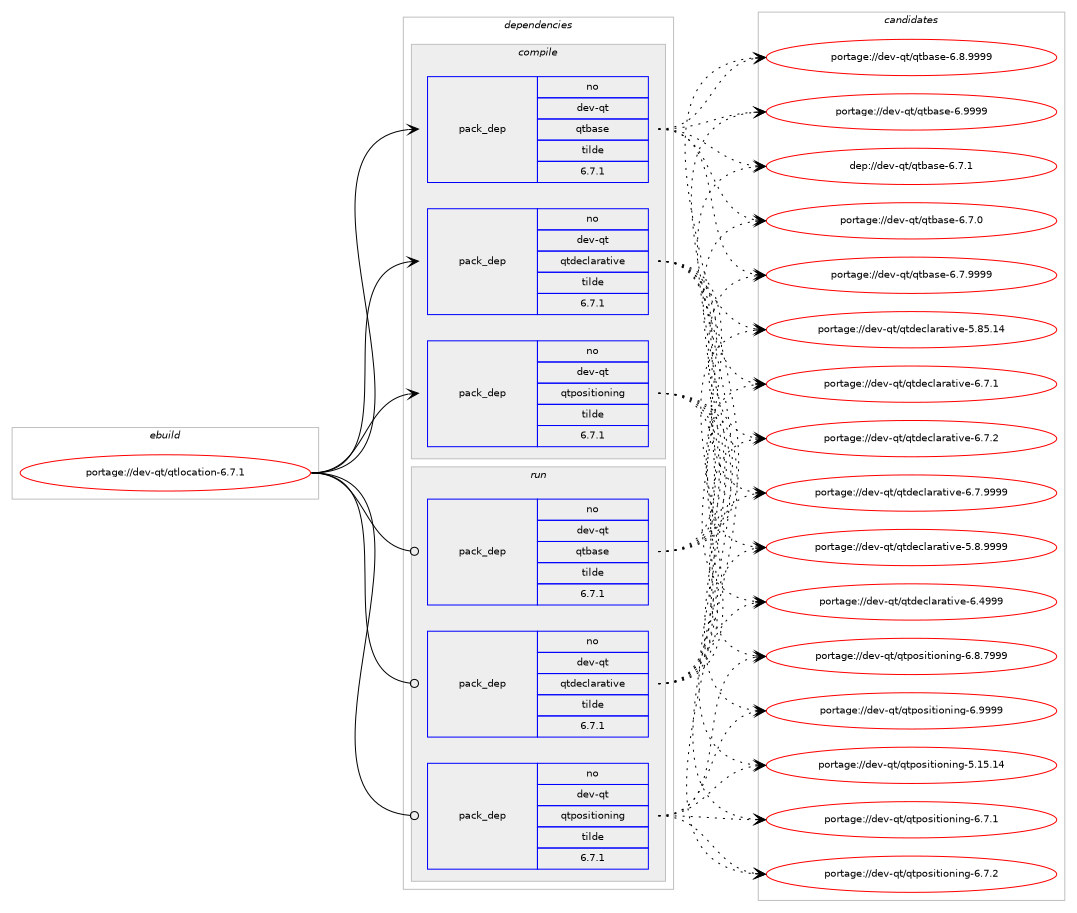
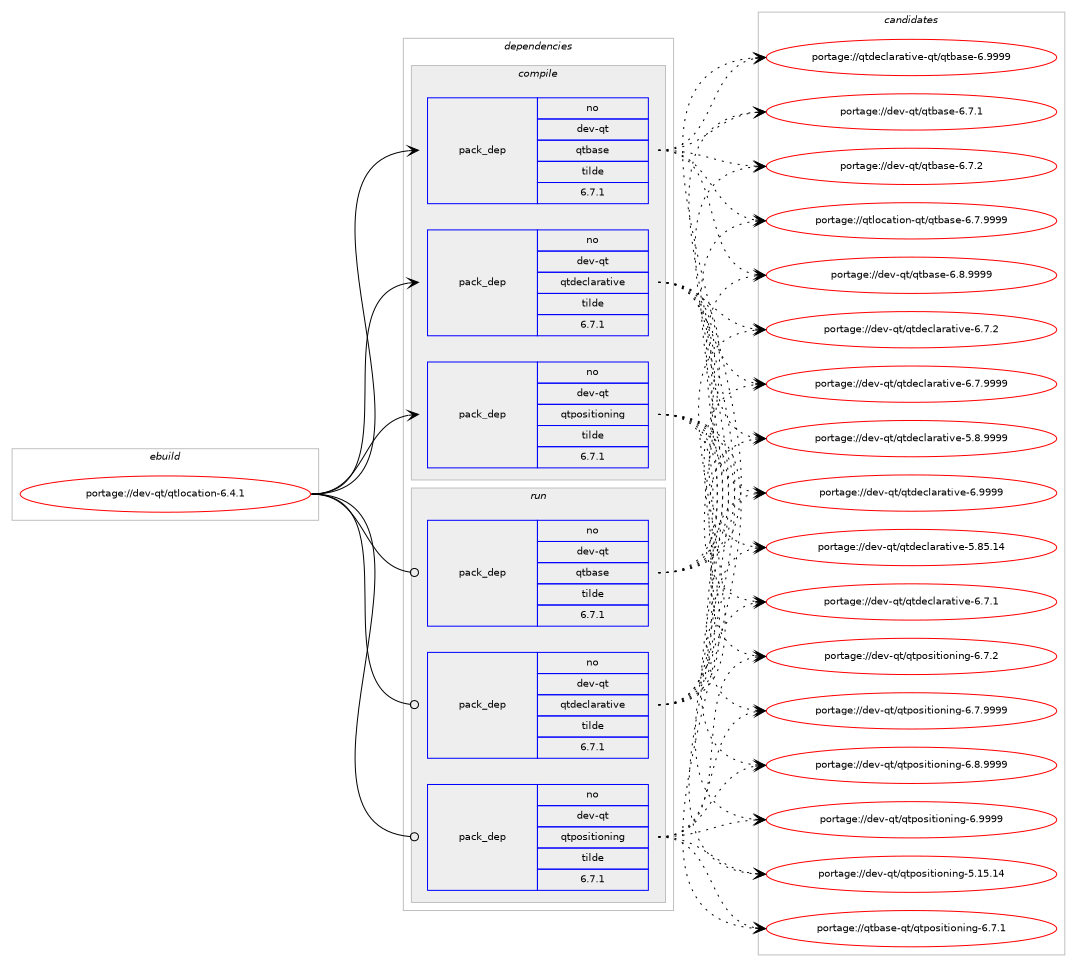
node "portage://dev-qt/qtbase-6.9999": label "portage://dev-qt/qtbase-6.9999" -> "portage://qtdeclarative-qt/qtbase-6.9999"
node "dep://dev-qt/qtbase-6.7.1": label "dep://dev-qt/qtbase-6.7.1" -> "portage://dev-qt/qtbase-6.7.1"
node "portage://dev-qt/qtbase-6.7.0": label "portage://dev-qt/qtbase-6.7.0" -> "portage://dev-qt/qtbase-6.7.2"
node "portage://dev-qt/qtbase-6.7.9999": label "portage://dev-qt/qtbase-6.7.9999" -> "portage://qtlocation-qt/qtbase-6.7.9999"
node "portage://dev-qt/qtlocation-6.7.1": label "portage://dev-qt/qtlocation-6.7.1" -> "portage://dev-qt/qtlocation-6.4.1"
node "portage://dev-qt/qtdeclarative-6.4999": label "portage://dev-qt/qtdeclarative-6.4999" -> "portage://dev-qt/qtdeclarative-6.9999"
node "portage://dev-qt/qtpositioning-6.8.7999": label "portage://dev-qt/qtpositioning-6.8.7999" -> "portage://dev-qt/qtpositioning-6.8.9999"
node "portage://dev-qt/qtpositioning-6.7.9999": added
node "portage://dev-qt/qtpositioning-6.7.1": label "portage://dev-qt/qtpositioning-6.7.1" -> "portage://qtbase-qt/qtpositioning-6.7.1"
